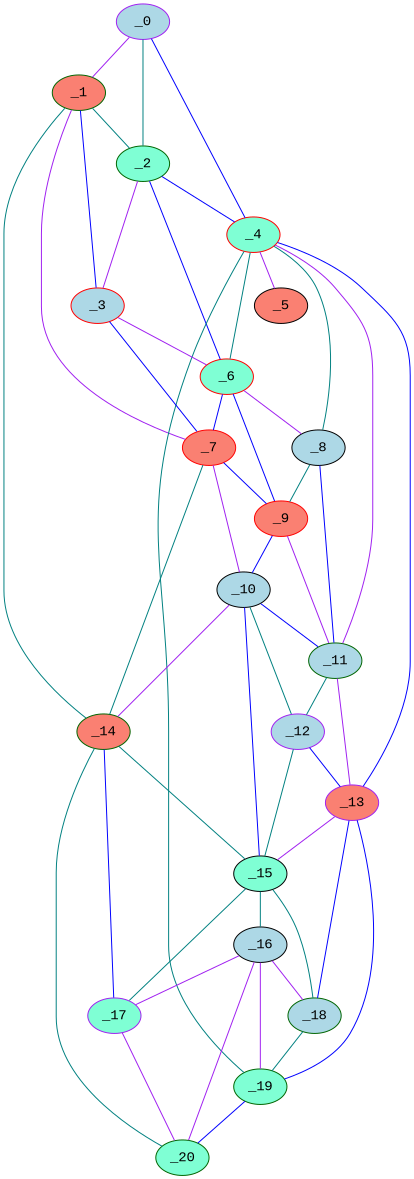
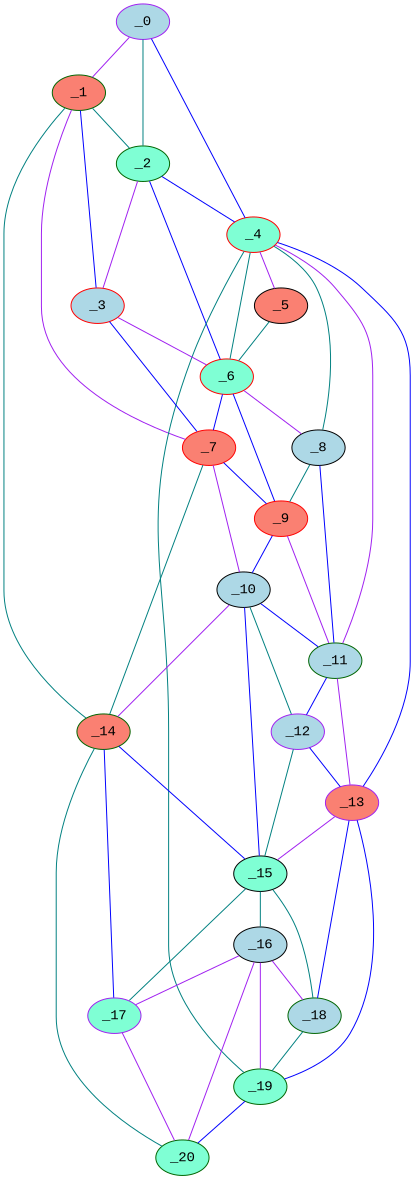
edge "_5" -- "_6": added
edge "_11" -- "_12": color teal -> blue
edge "_14" -- "_15": color teal -> blue
